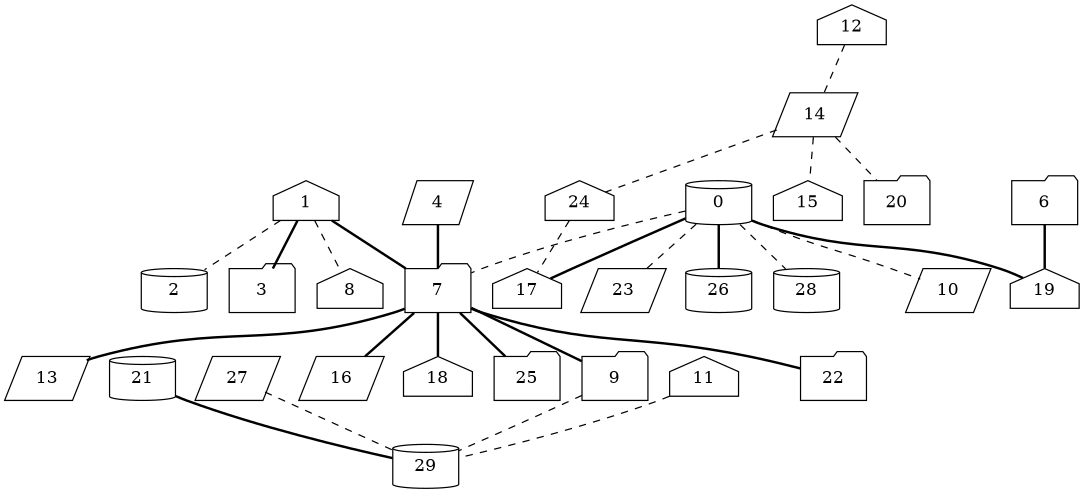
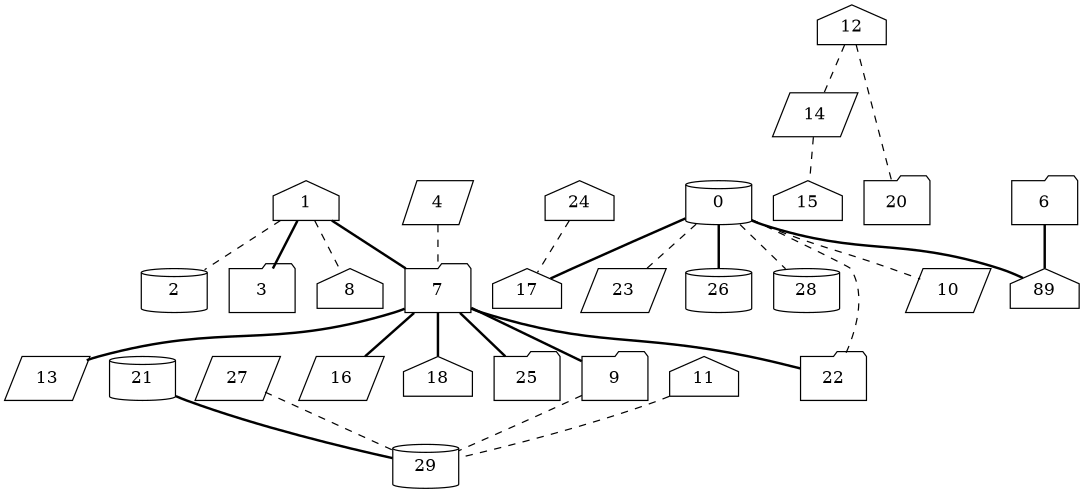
edge "14" -- "20": now "12" -- "20"
edge "14" -- "24": removed
edge "0" -- "7": now "0" -- "22"
edge "4" -- "7": style bold -> dashed
node "19": label "19" -> "89"
